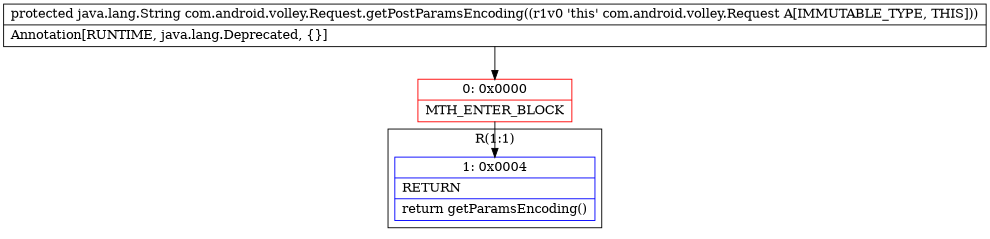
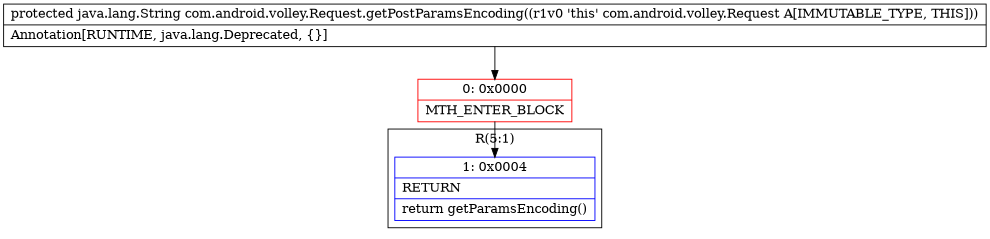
cluster "R(1:1)": label "R(1:1)" -> "R(5:1)"
